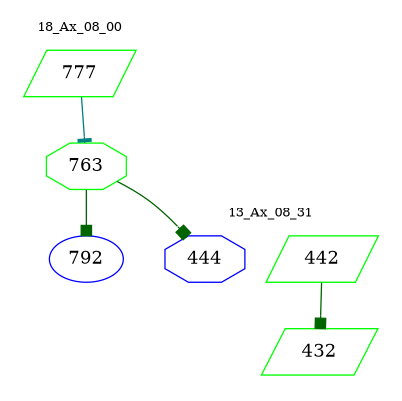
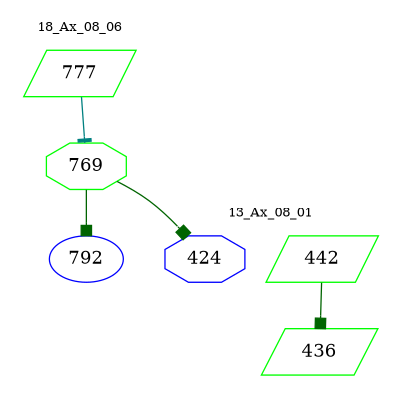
cluster "18_Ax_08_00": label "18_Ax_08_00" -> "18_Ax_08_06"
node "763": label "763" -> "769"
cluster "13_Ax_08_31": label "13_Ax_08_31" -> "13_Ax_08_01"
node "444": label "444" -> "424"
node "432": label "432" -> "436"
